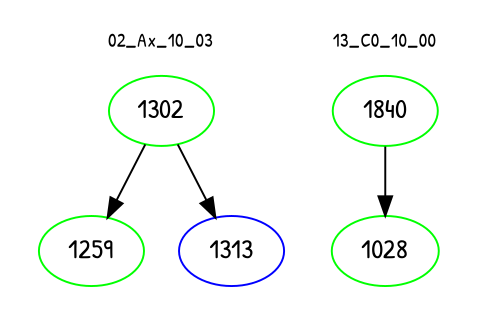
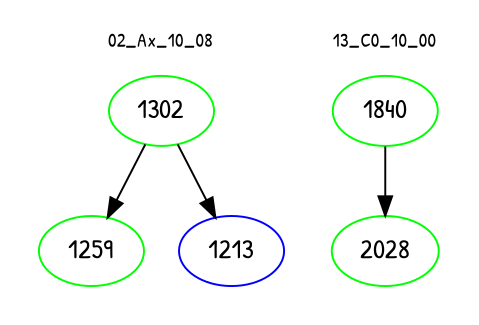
cluster "02_Ax_10_03": label "02_Ax_10_03" -> "02_Ax_10_08"
node "1313": label "1313" -> "1213"
node "1028": label "1028" -> "2028"
